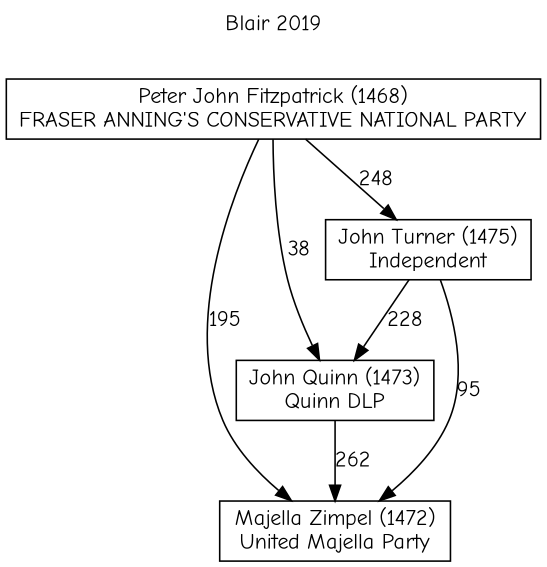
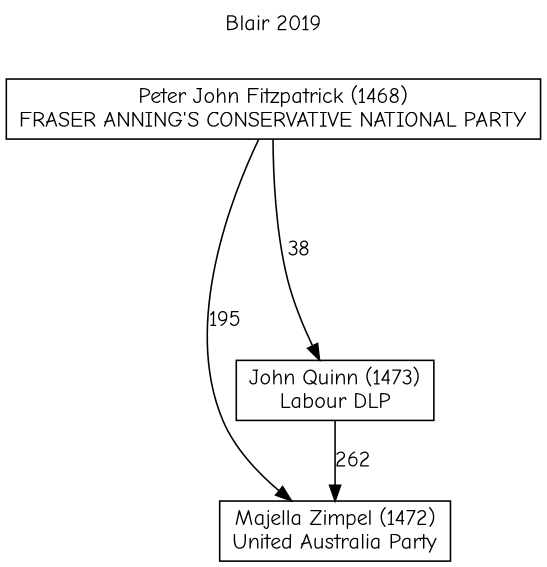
node "John Turner (1475) Independent": removed
node "John Quinn (1473) Quinn DLP": label "John Quinn (1473) Quinn DLP" -> "John Quinn (1473) Labour DLP"
node "Majella Zimpel (1472) United Majella Party": label "Majella Zimpel (1472) United Majella Party" -> "Majella Zimpel (1472) United Australia Party"
